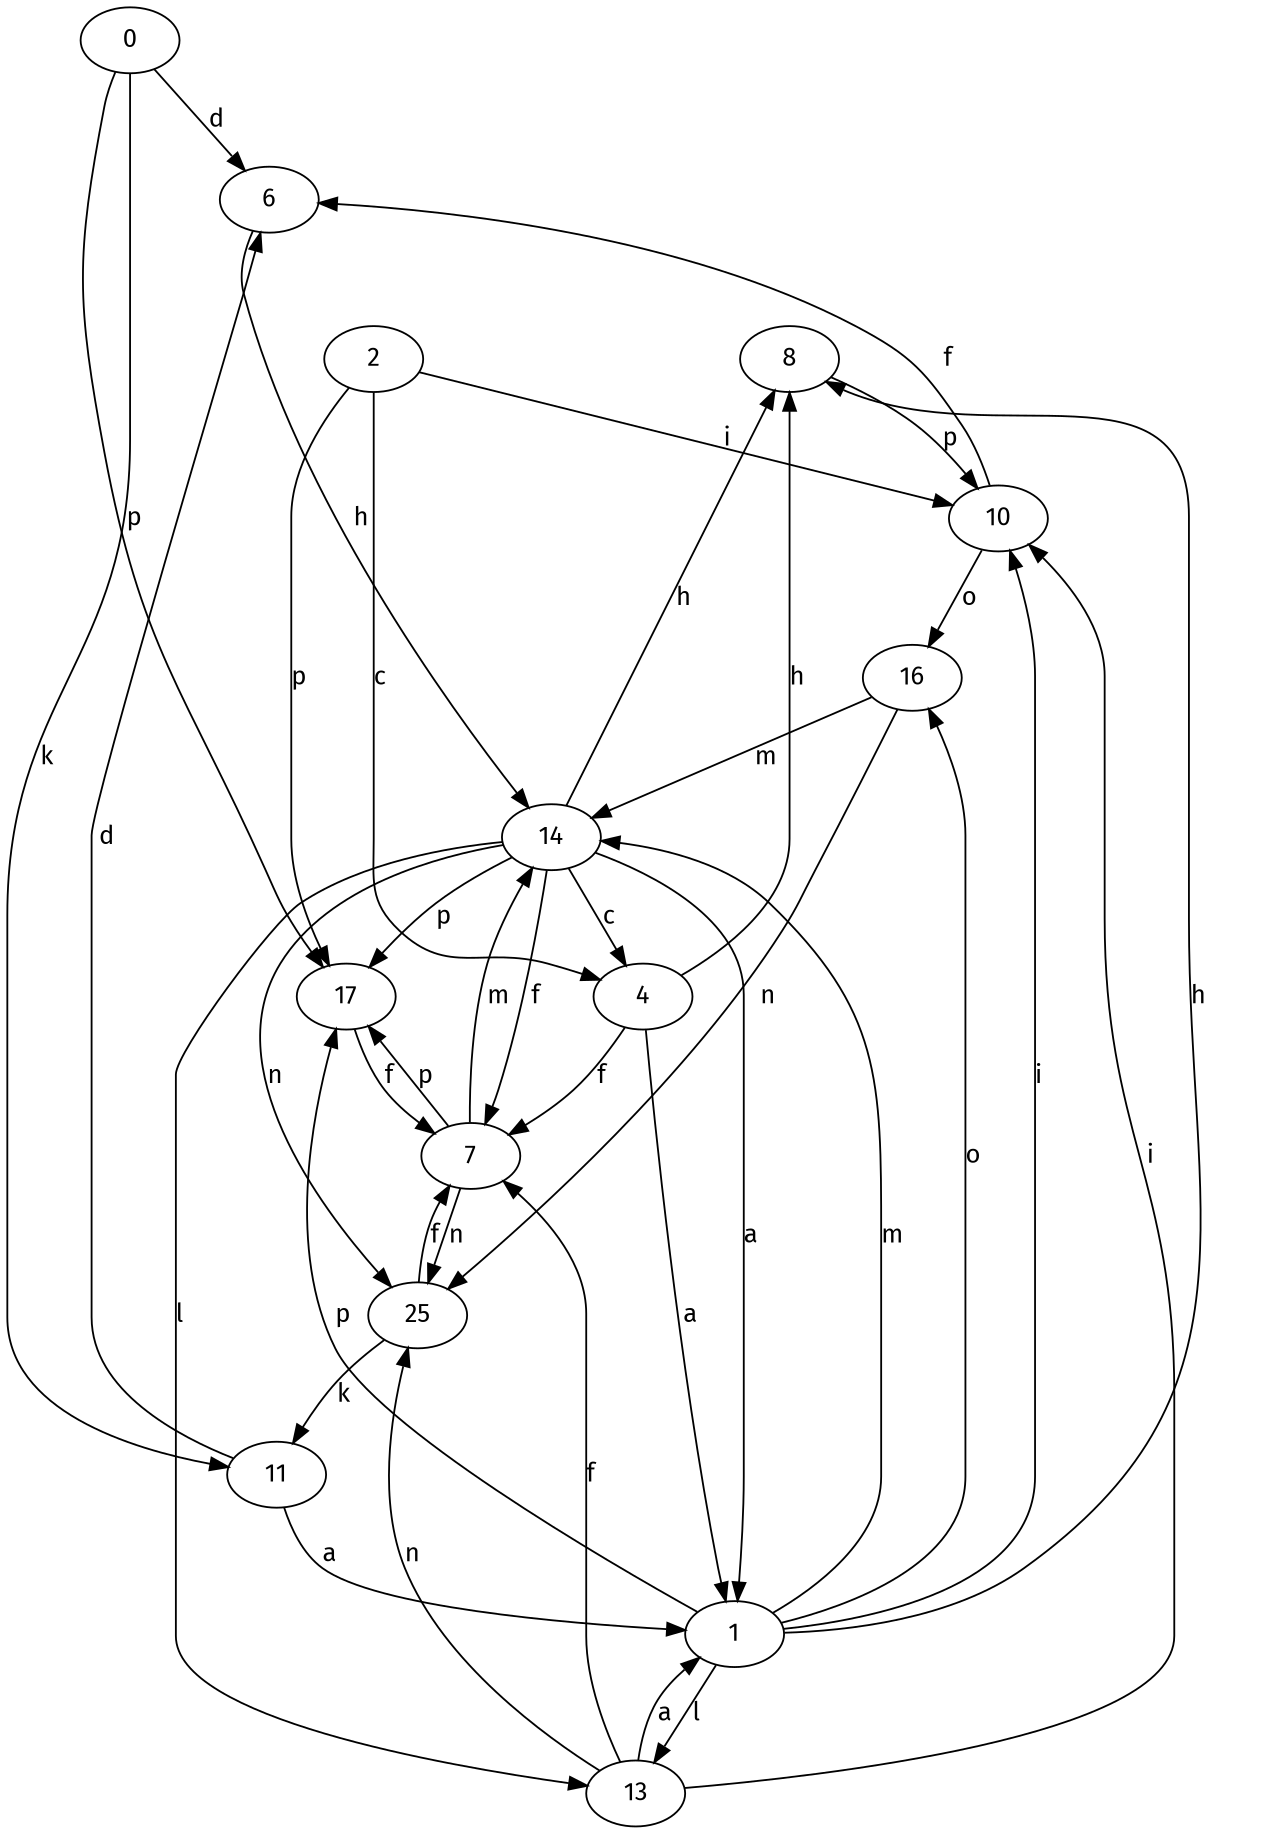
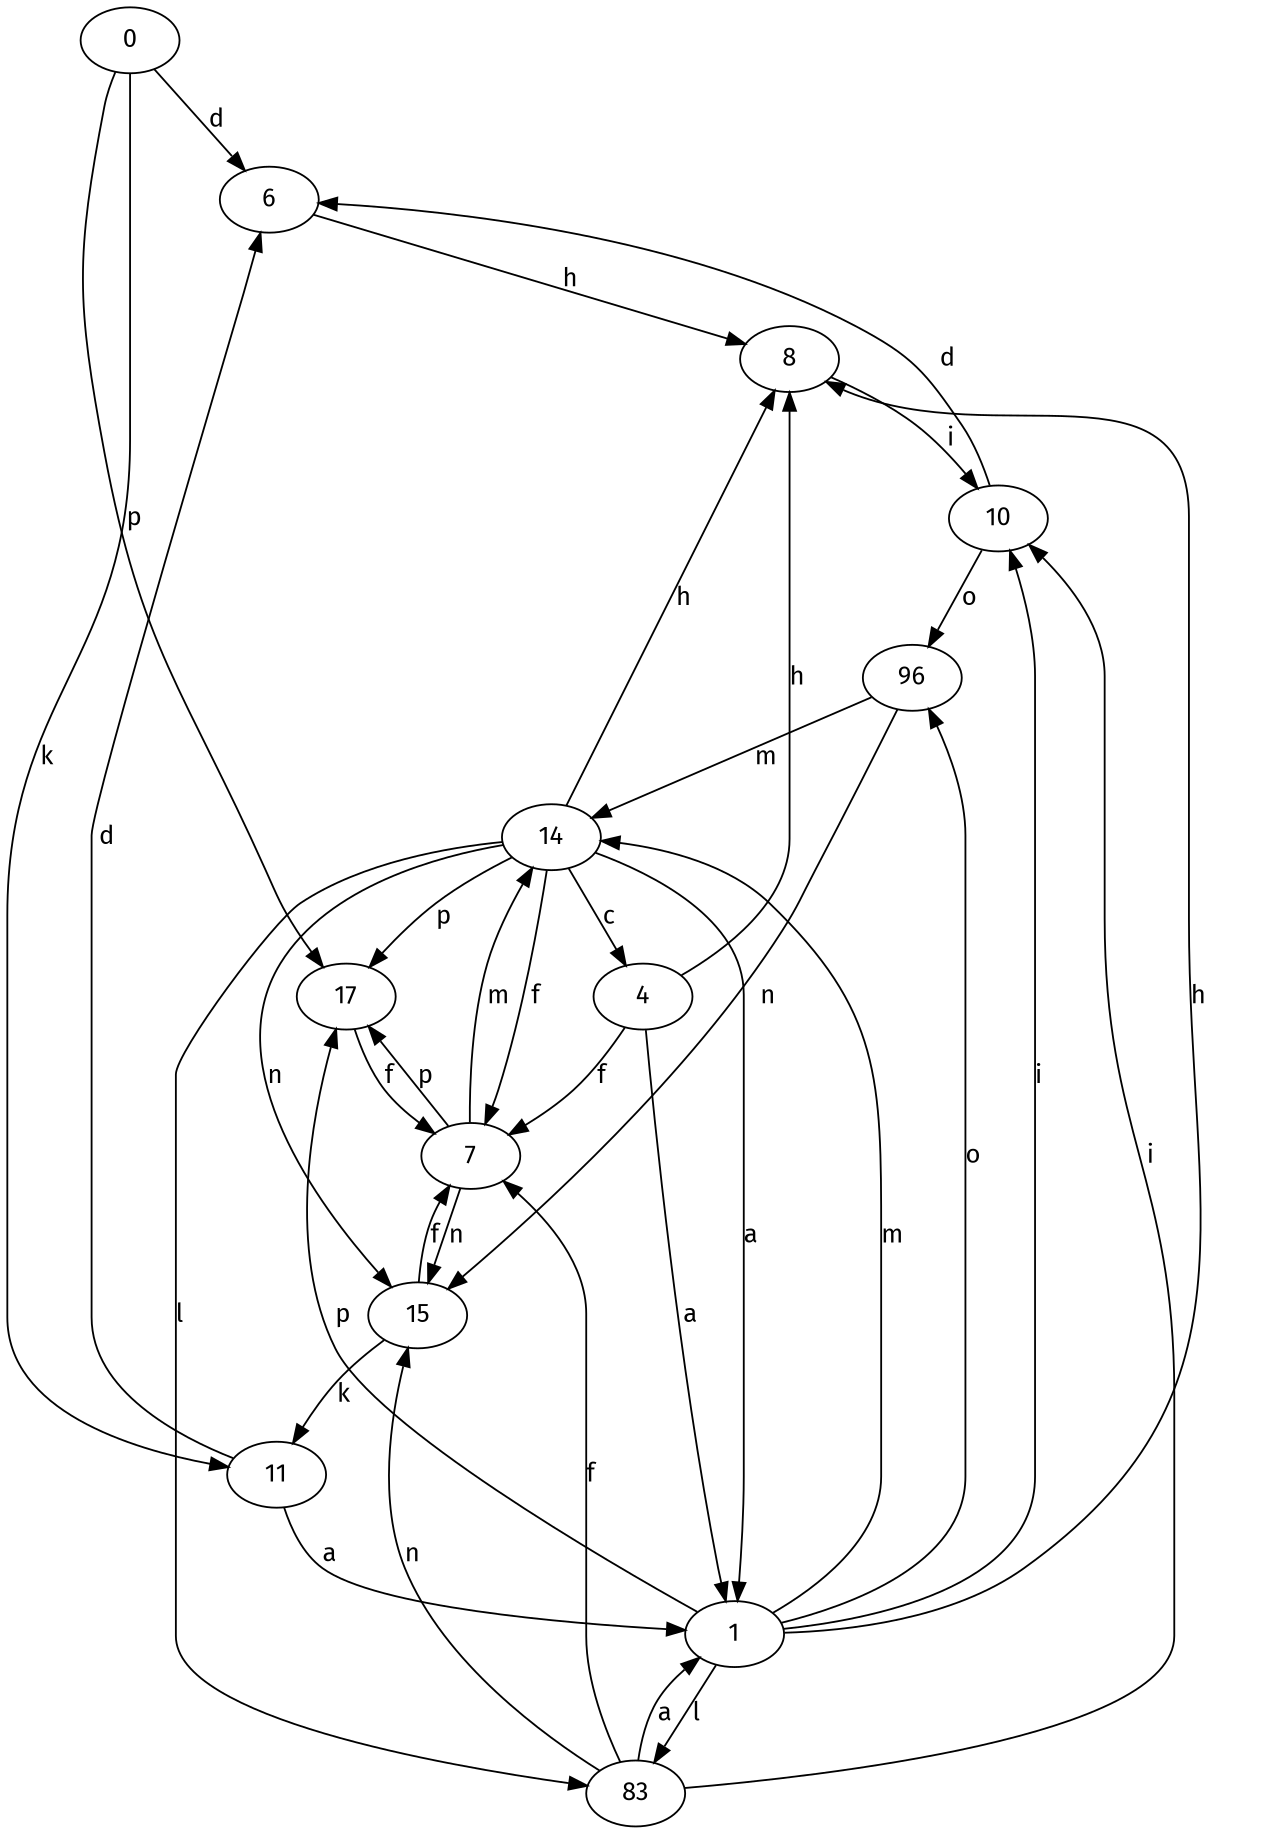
node "2": removed
edge "10" -> "6": label "f" -> "d"
edge "8" -> "10": label "p" -> "i"
edge "6" -> "14": now "6" -> "8"
node "16": label "16" -> "96"
node "25": label "25" -> "15"
node "13": label "13" -> "83"
